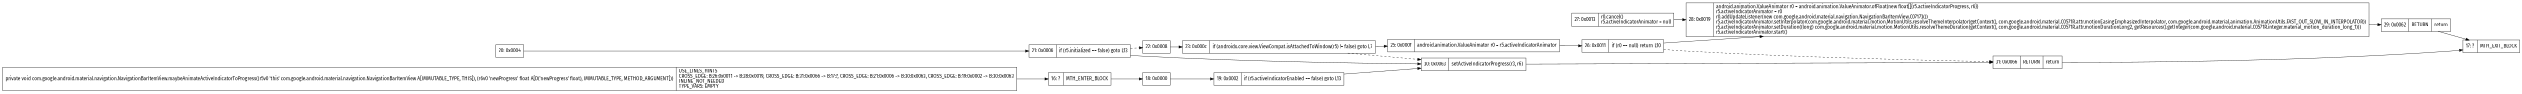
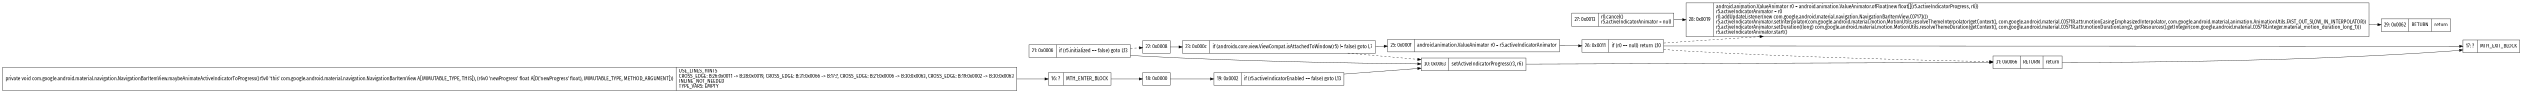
edge "29: 0x0062" -> "17: ?": now "26: 0x0011" -> "17: ?"
edge "26: 0x0011" -> "28: 0x0019": style solid -> dashed
node "20: 0x0004": removed
